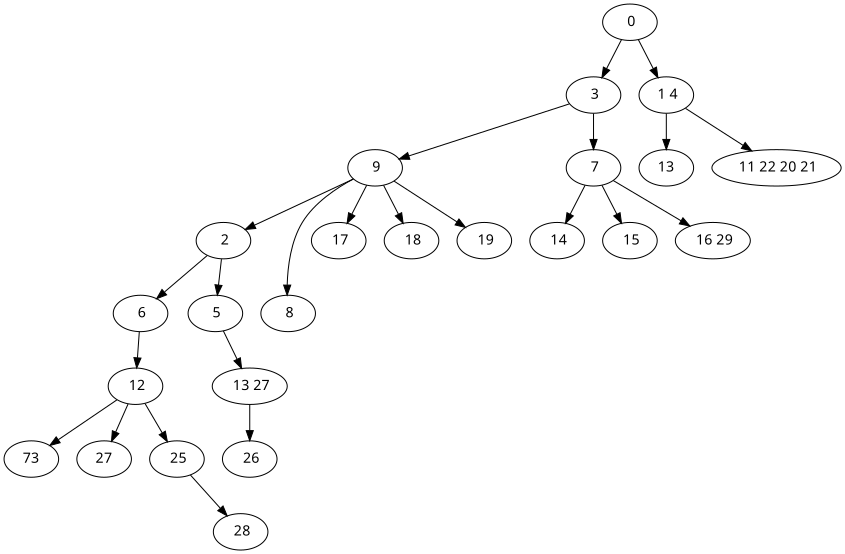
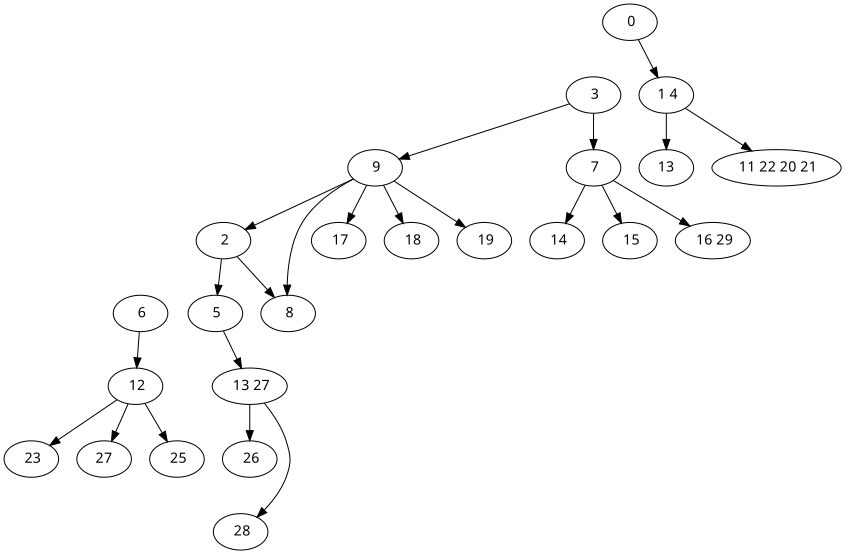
edge "0" -> "3": removed
edge "2" -> "6": now "2" -> "8"
node "73": label "73" -> "23"
edge "25" -> "28": now "13 27" -> "28"
